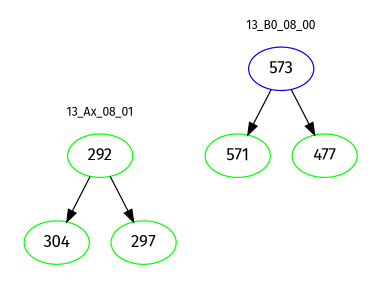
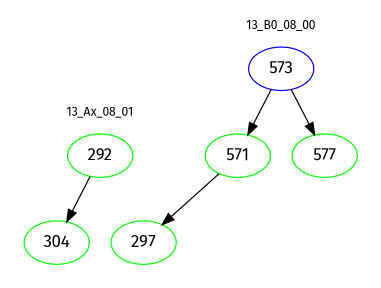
node "477": label "477" -> "577"
edge "292" -> "297": now "571" -> "297"
